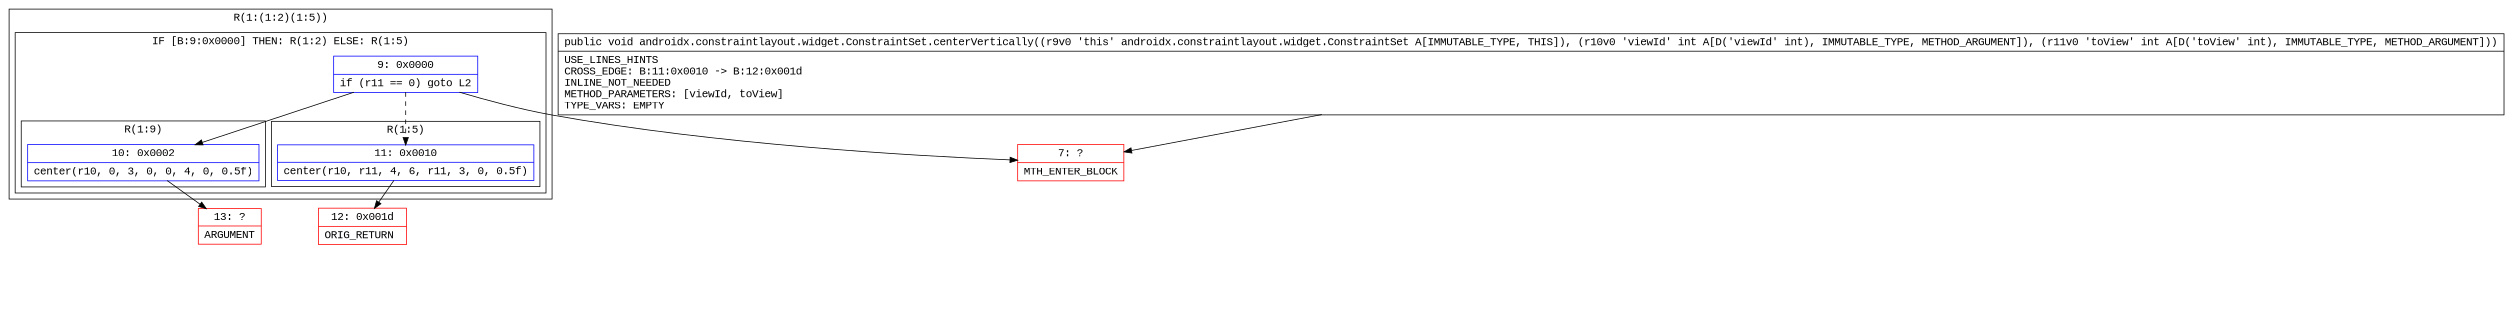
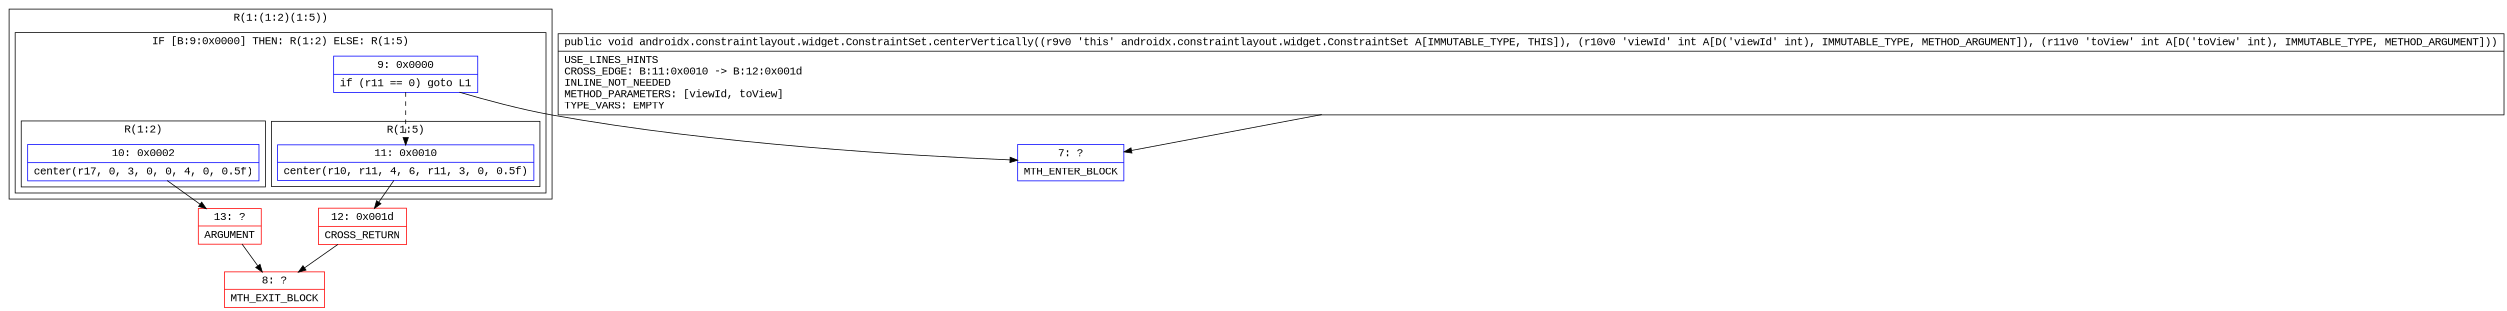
node "9: 0x0000": text "if (r11 == 0) goto L2" -> "if (r11 == 0) goto L1"
edge "9: 0x0000" -> "10: 0x0002": removed
cluster "R(1:9)": label "R(1:9)" -> "R(1:2)"
node "7: ?": color red -> blue
node "10: 0x0002": text "center(r10, 0, 3, 0, 0, 4, 0, 0.5f)" -> "center(r17, 0, 3, 0, 0, 4, 0, 0.5f)"
node "12: 0x001d": text "ORIG_RETURN" -> "CROSS_RETURN"
node "8: ?": added
